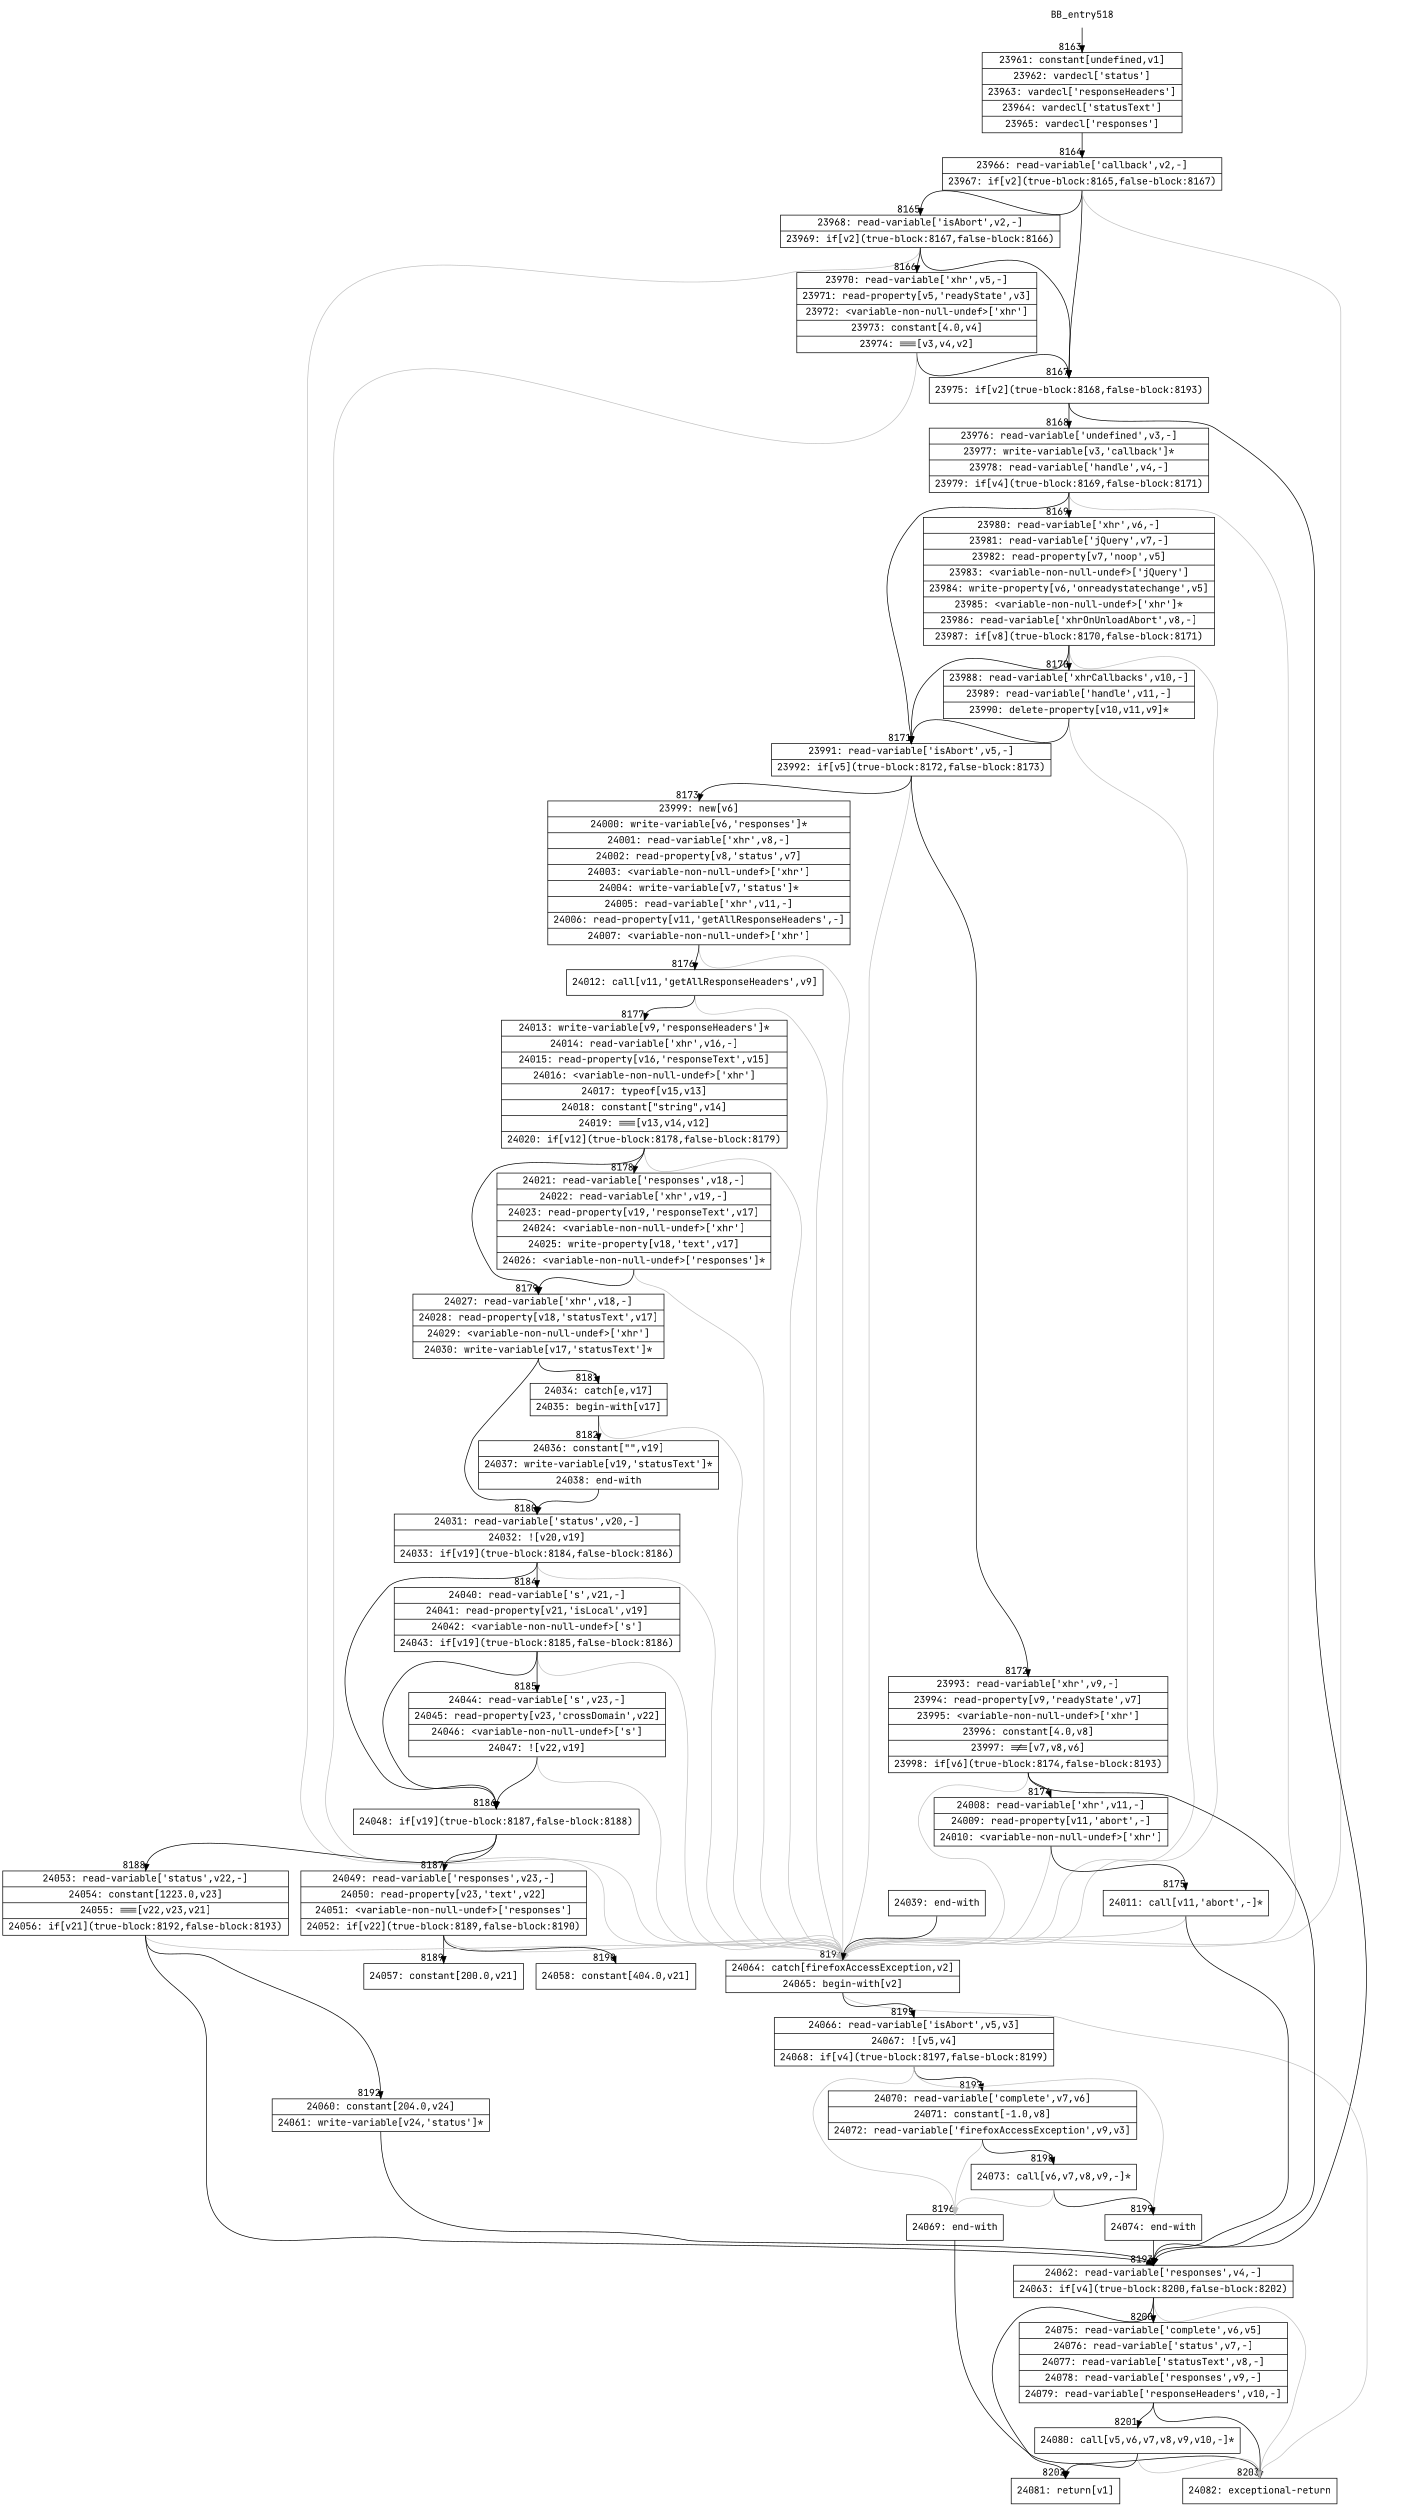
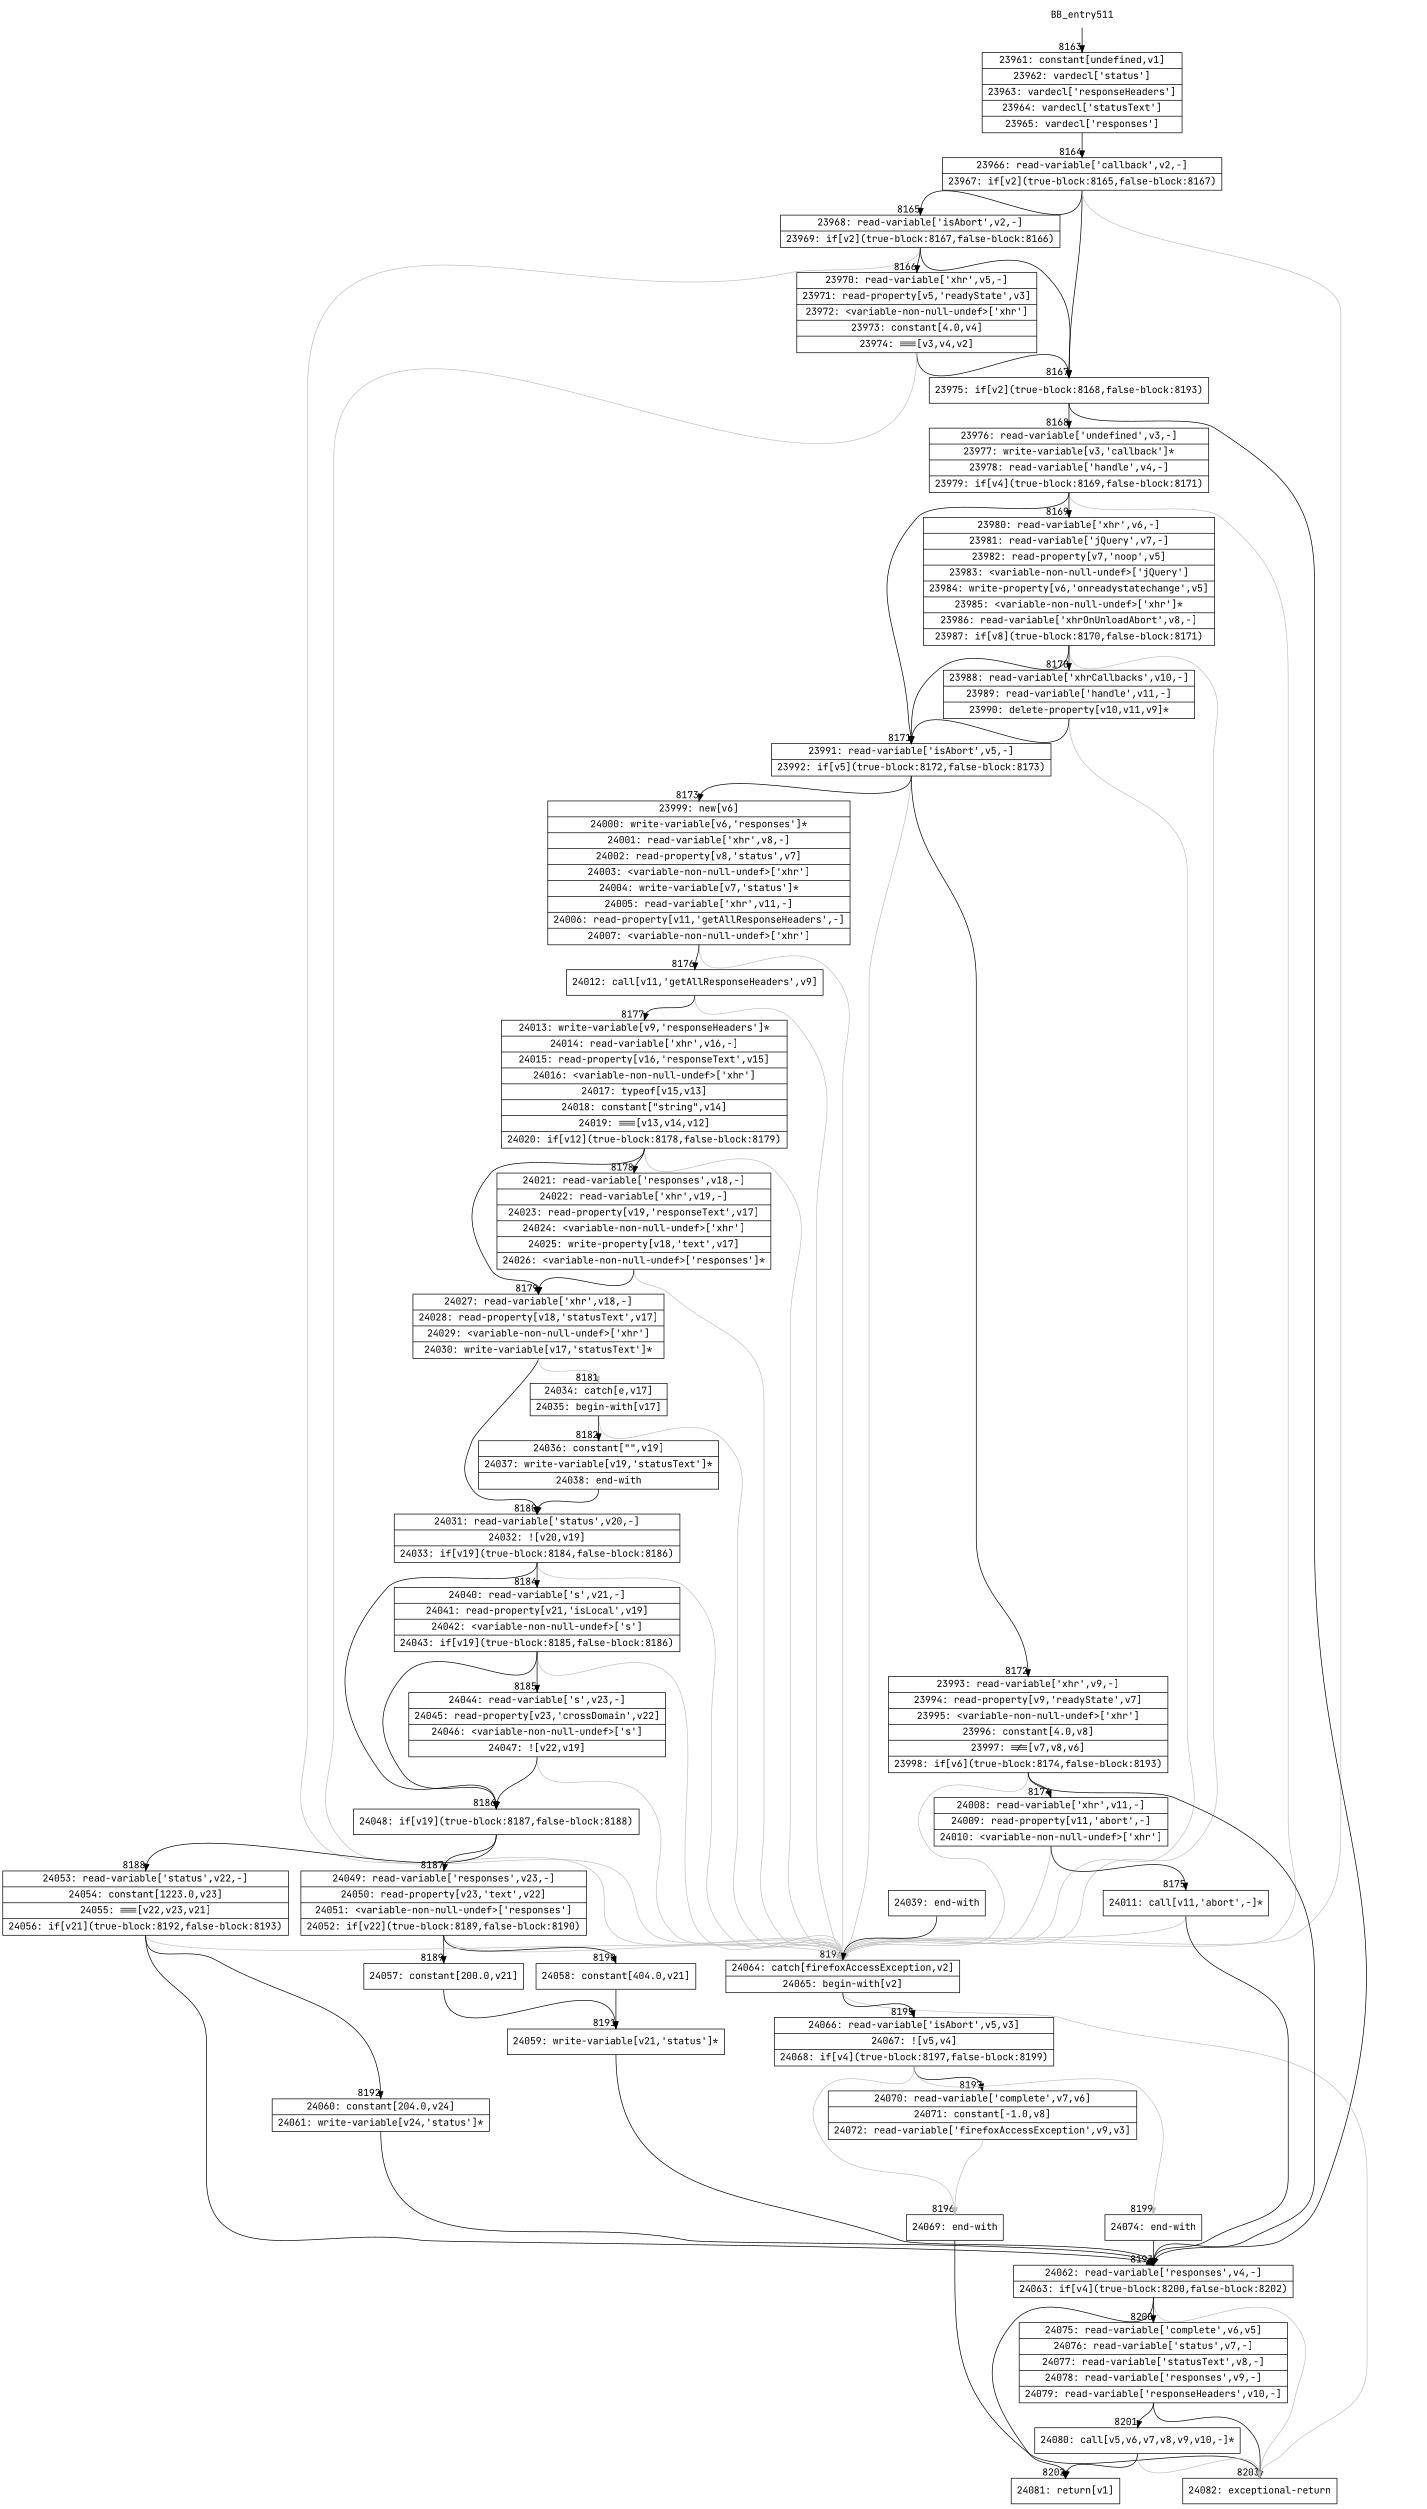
node "BB_entry518": label "BB_entry518" -> "BB_entry511"
edge "24027: read-variable['xhr',v18,-]" -> "24034: catch[e,v17]": color black -> gray
node "24059: write-variable[v21,'status']*": added
node "24073: call[v6,v7,v8,v9,-]*": removed
